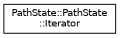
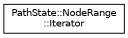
node "PathState::PathState ::Iterator": label "PathState::PathState ::Iterator" -> "PathState::NodeRange ::Iterator"
